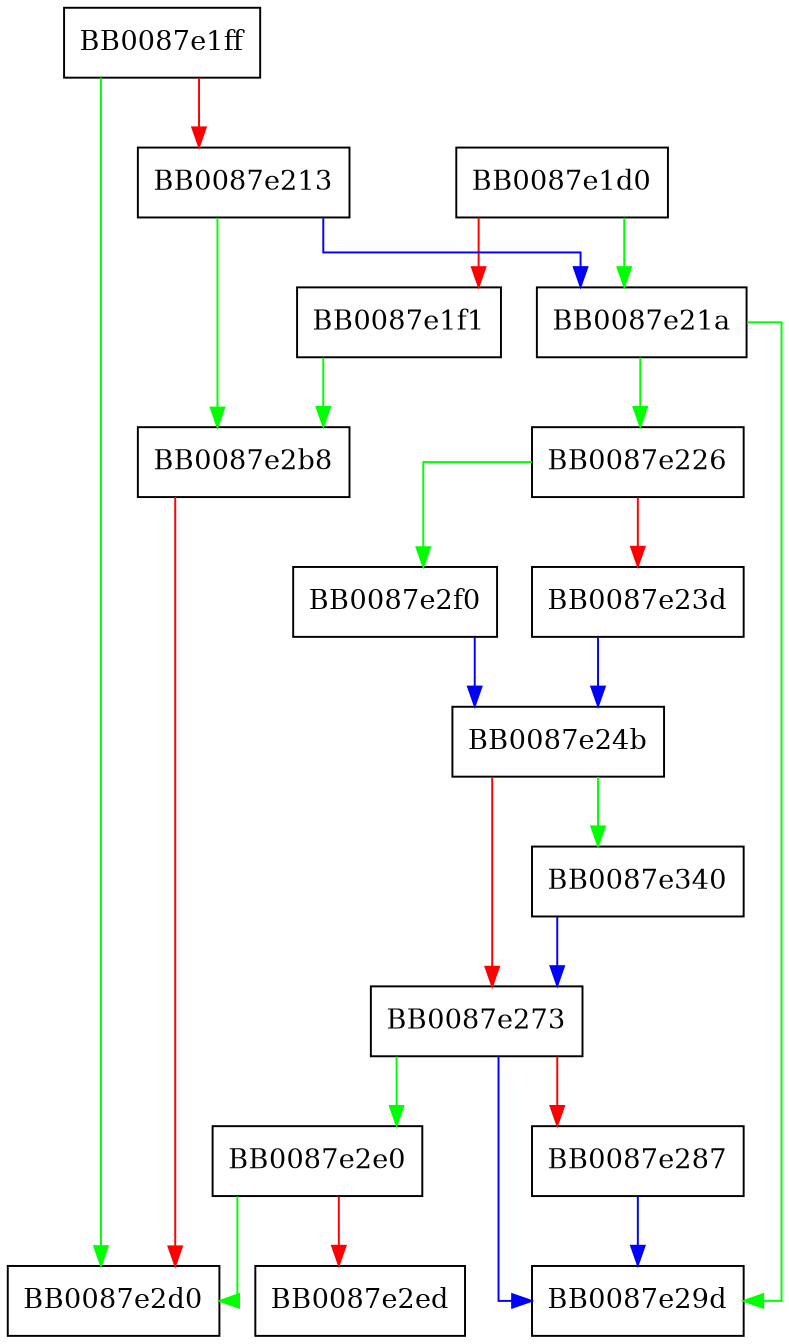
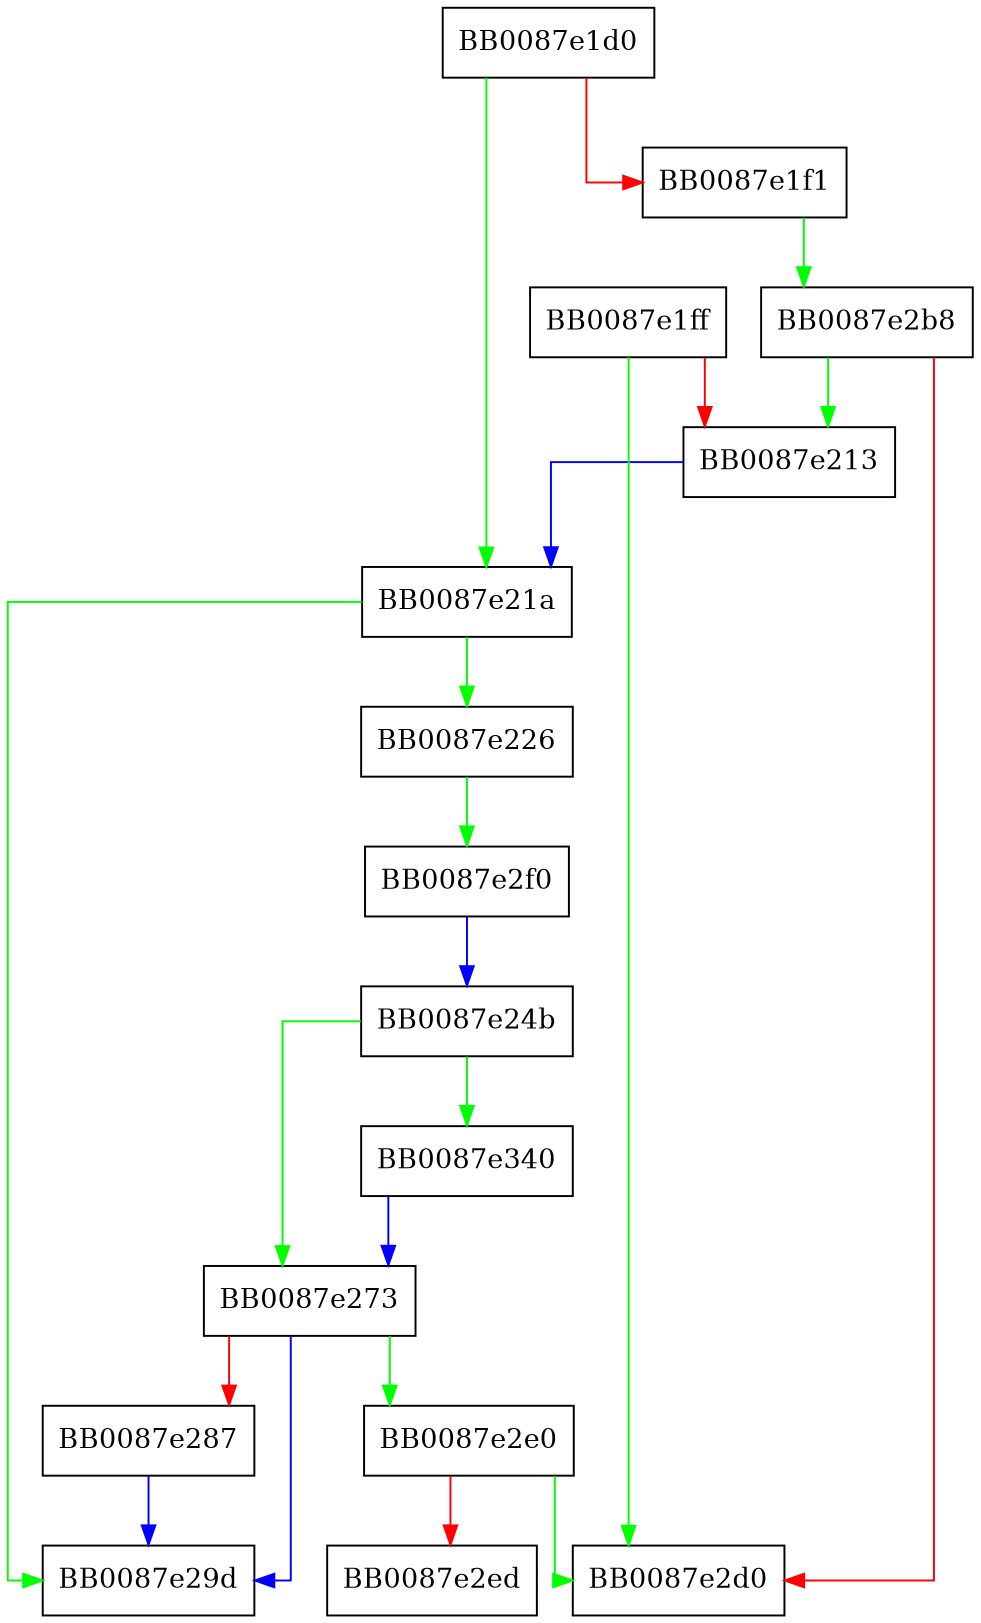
edge "BB0087e213" -> "BB0087e2b8": reversed
node "BB0087e23d": removed
edge "BB0087e24b" -> "BB0087e273": color red -> green
